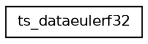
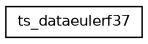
node "ts_dataeulerf32": label "ts_dataeulerf32" -> "ts_dataeulerf37"
